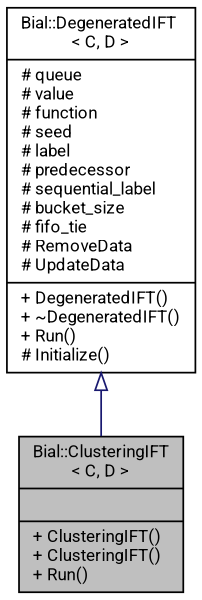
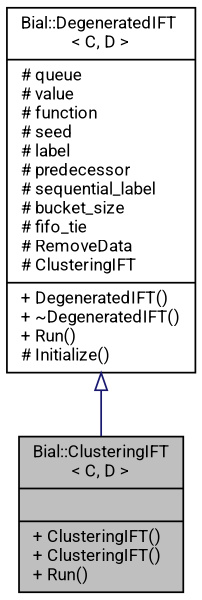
node "Bial::DegeneratedIFT": text "# UpdateData" -> "# ClusteringIFT"
